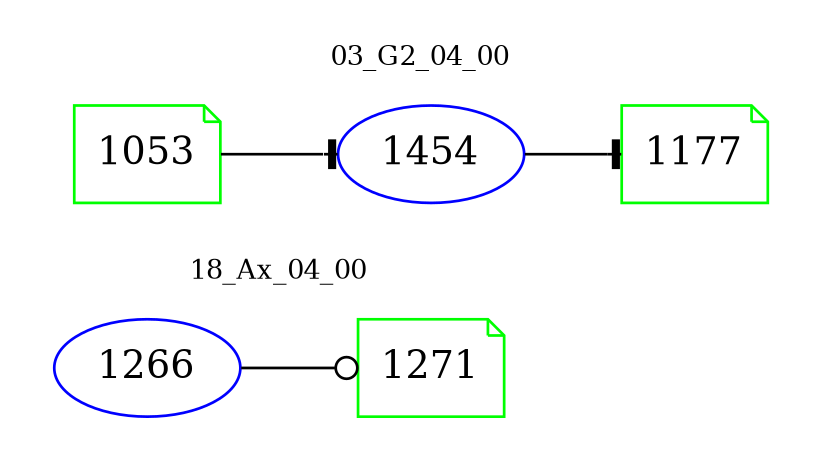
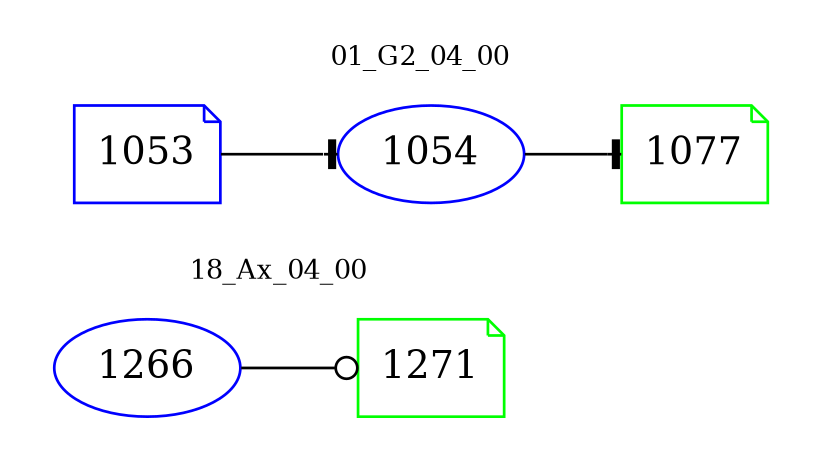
cluster "03_G2_04_00": label "03_G2_04_00" -> "01_G2_04_00"
node "1053": color green -> blue
node "1454": label "1454" -> "1054"
node "1177": label "1177" -> "1077"
